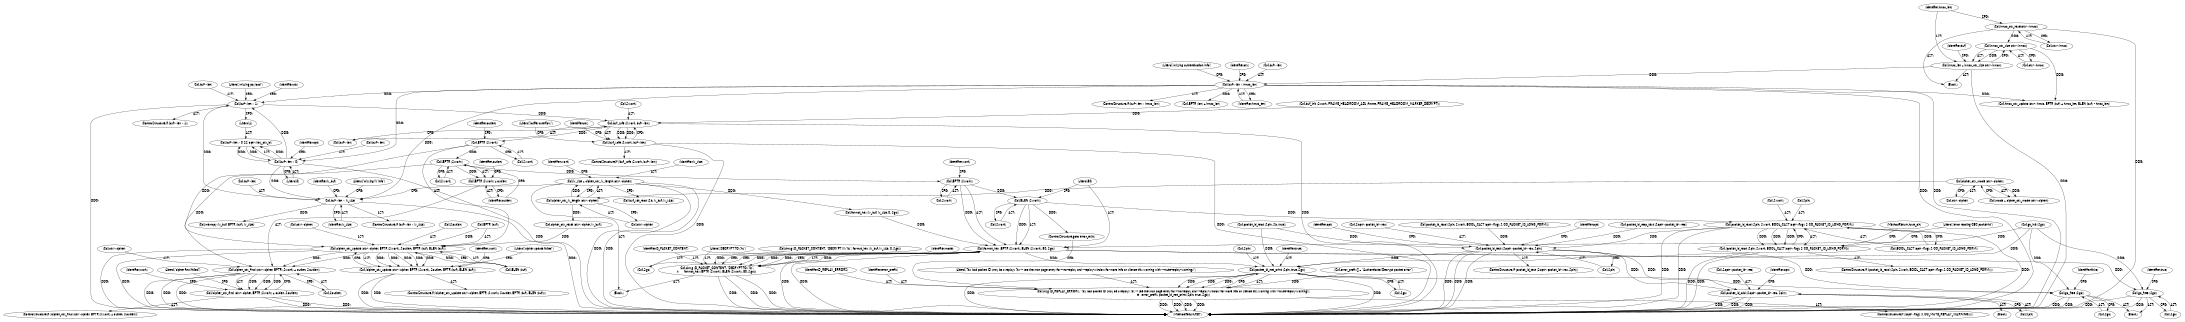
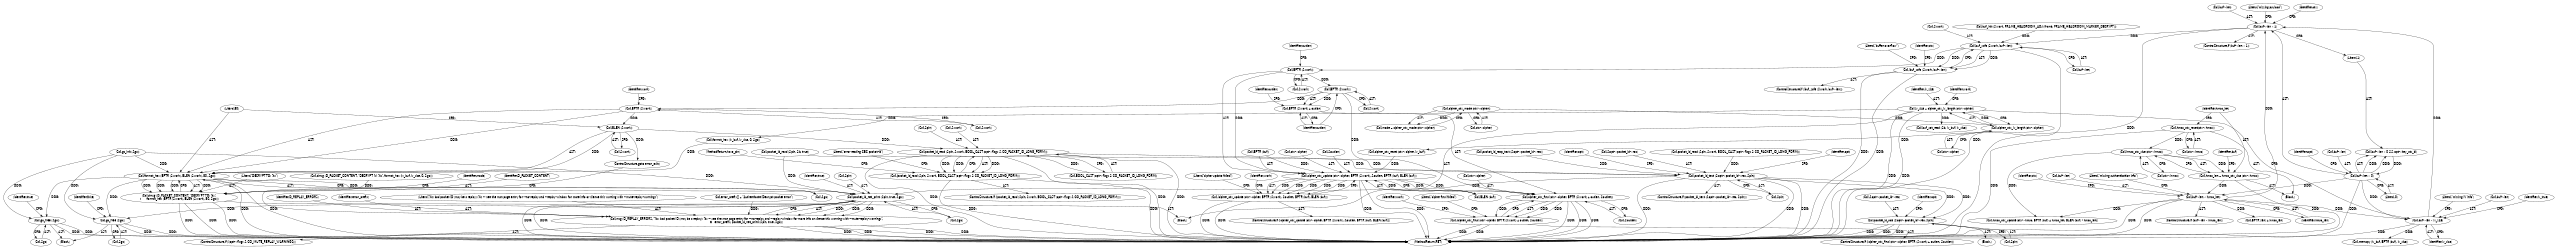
edge "(Call,buf->len < hmac_len)" -> "(Call,buf->len > 0)": reversed
edge "(Call,buf->len > 0)" -> "(Call,buf->len < 1)": label "DDG: " -> "AST: "
node "(Identifier,iv_buf)": label "(Identifier,iv_buf)" -> "(Identifier,iv_true)"
edge "(Call,iv_size = cipher_ctx_iv_length (ctx->cipher))" -> "(Call,buf_set_read (&b, iv_buf, iv_size))": label "CFG: " -> "DDG: "
node "(ControlStructure,if (buf->len < iv_size))": removed
